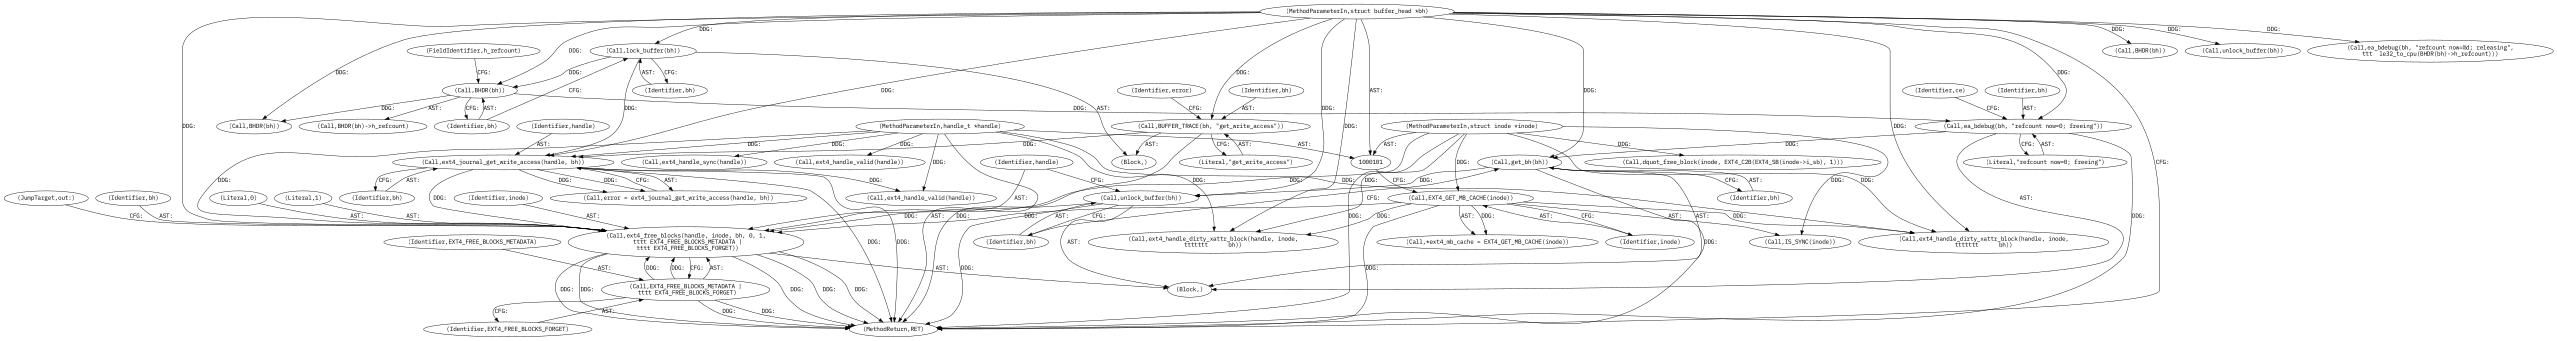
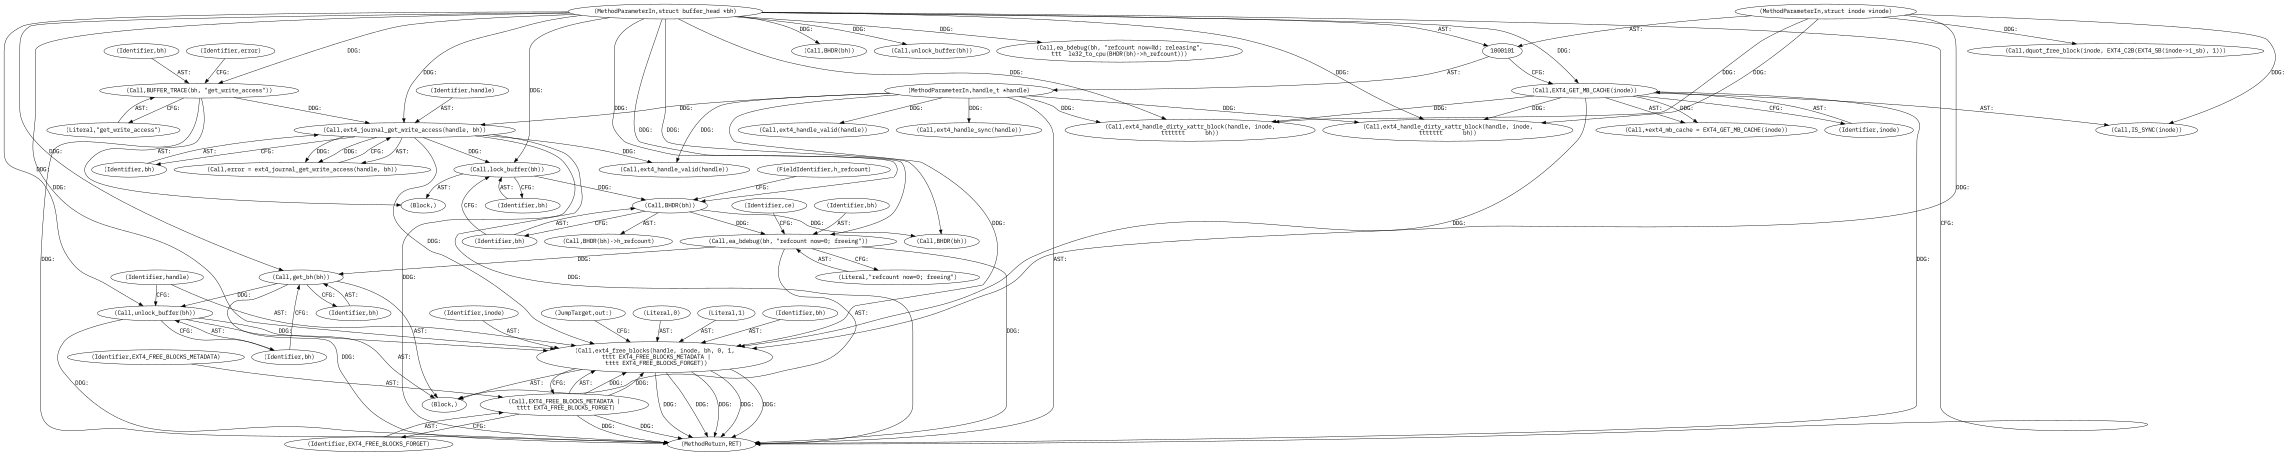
edge "(Call,lock_buffer(bh))" -> "(Call,ext4_journal_get_write_access(handle, bh))": reversed
edge "(MethodParameterIn,handle_t *handle)" -> "1000101": reversed
edge "(MethodParameterIn,struct inode *inode)" -> "(Call,EXT4_GET_MB_CACHE(inode))": now "(MethodParameterIn,struct buffer_head *bh)" -> "(Call,EXT4_GET_MB_CACHE(inode))"
edge "(MethodParameterIn,struct inode *inode)" -> "(MethodReturn,RET)": removed, label "DDG:"
